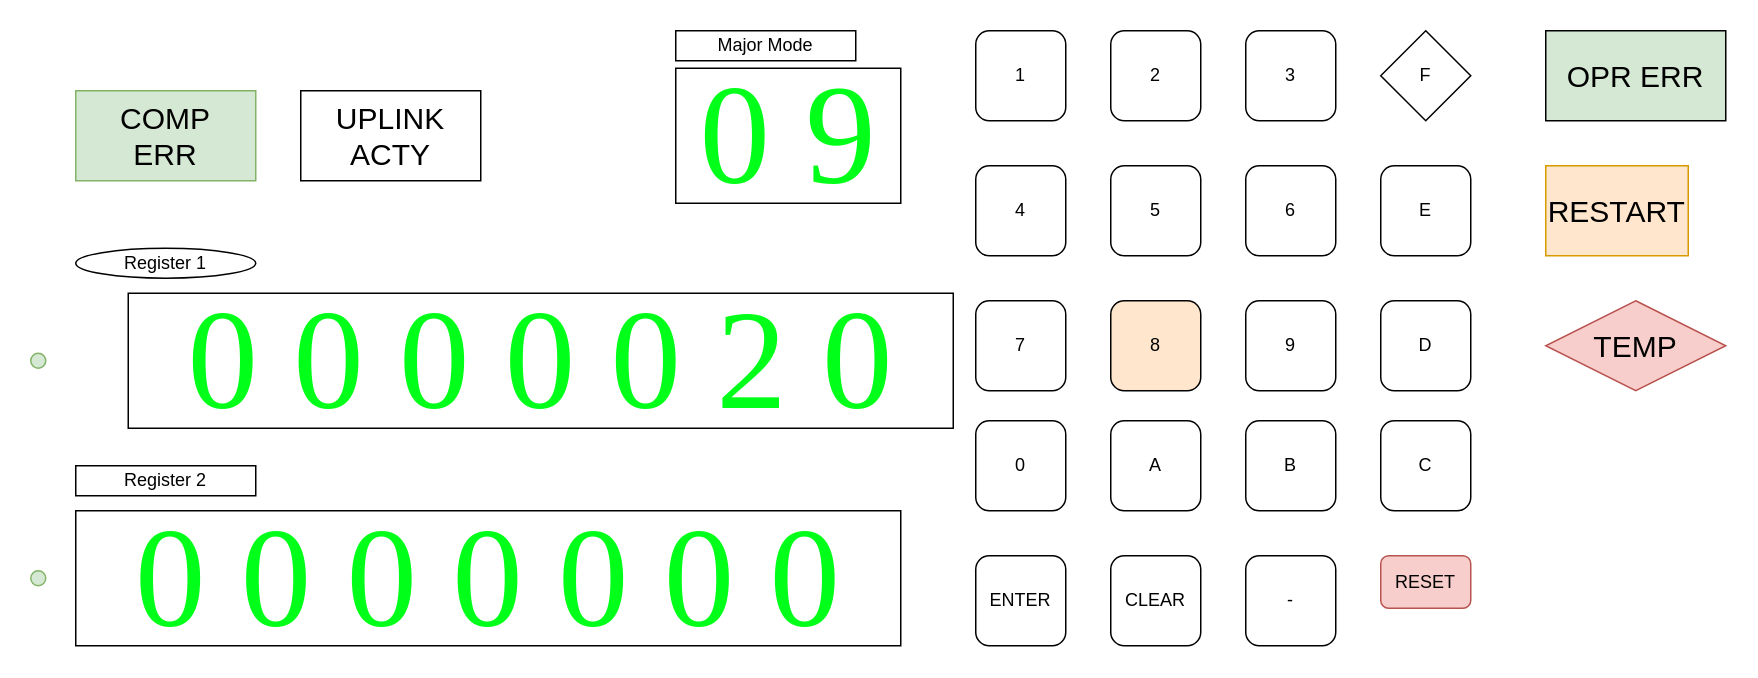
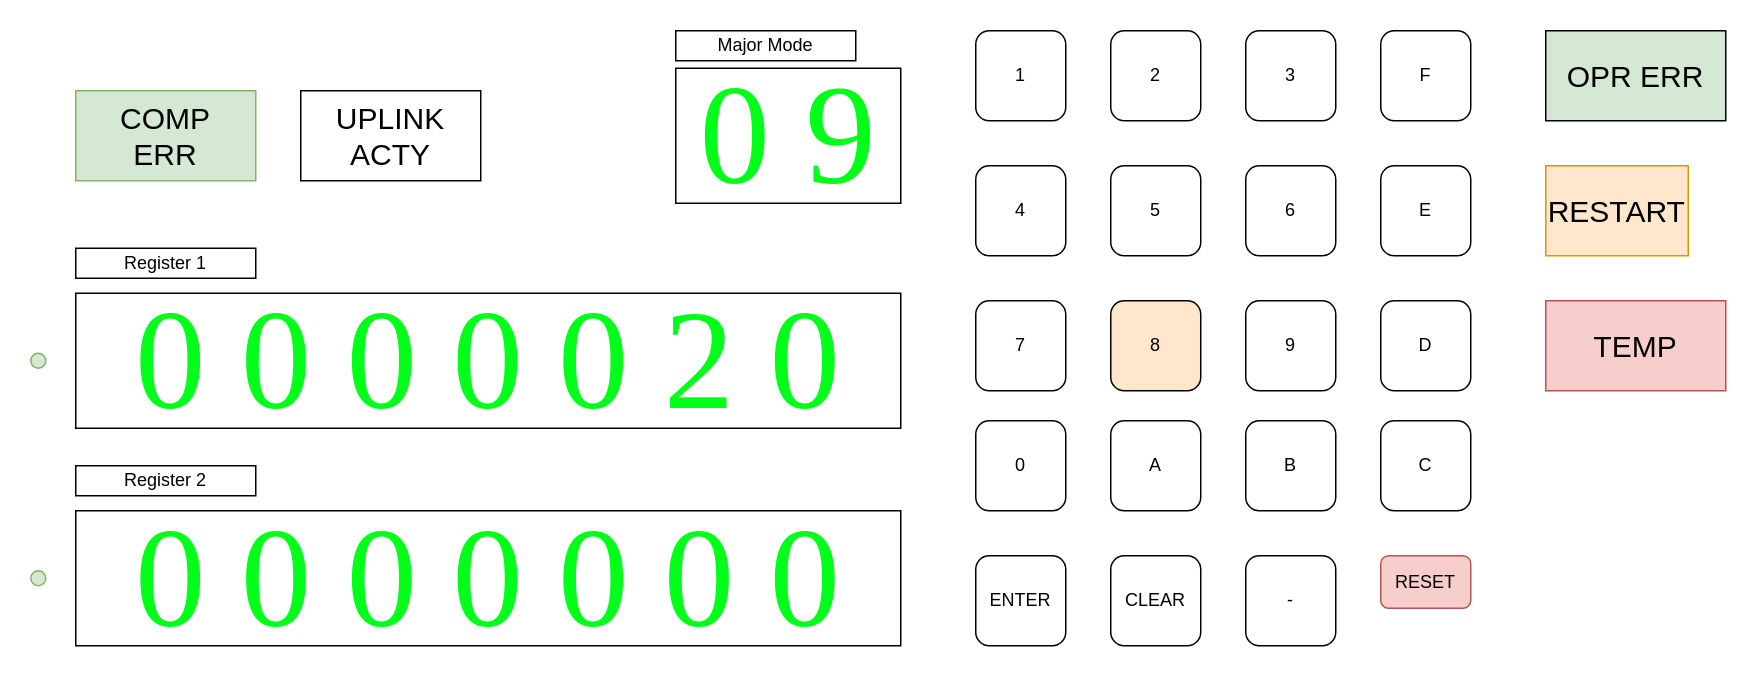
node "F": shape diamond -> rounded rectangle
node "Register 1": shape ellipse -> rectangle
node "TEMP": shape diamond -> rectangle
node "0 0 0 0 0 2 0": moved (541, 361) -> (488, 361)
